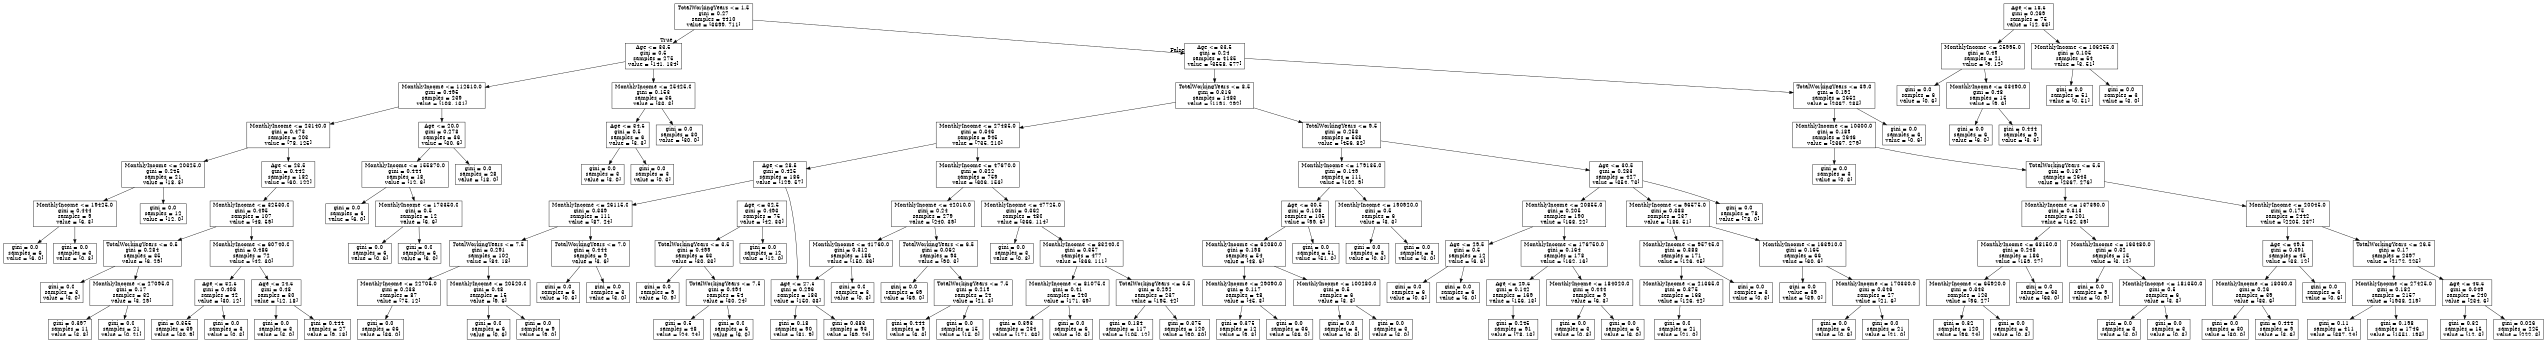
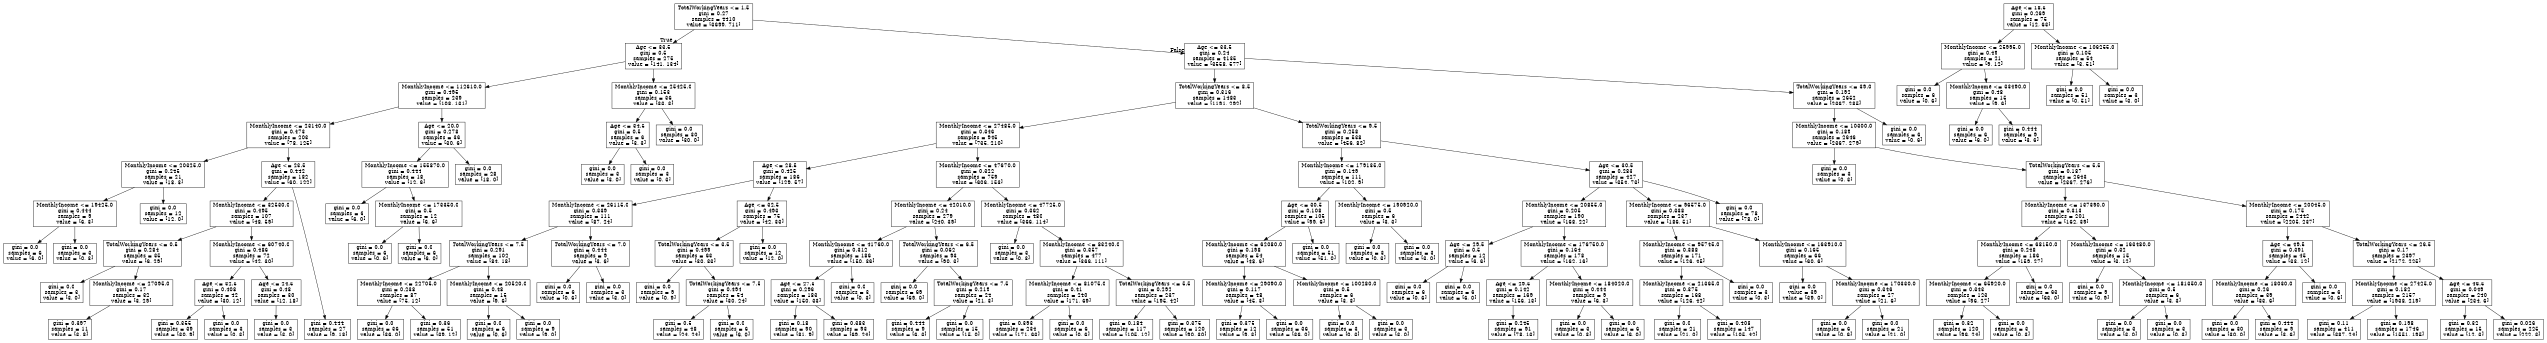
edge "Age <= 28.5 gini = 0.425 samples = 186 value = [129, 57]" -> "Age <= 27.5 gini = 0.296 samples = 183 value = [150, 33]": now "Age <= 28.5 gini = 0.425 samples = 186 value = [129, 57]" -> "Age <= 32.5 gini = 0.493 samples = 75 value = [42, 33]"
edge "Age <= 24.5 gini = 0.48 samples = 30 value = [12, 18]" -> "gini = 0.444 samples = 27 value = [9, 18]": now "Age <= 23.5 gini = 0.442 samples = 182 value = [60, 122]" -> "gini = 0.444 samples = 27 value = [9, 18]"
node "gini = 0.0 samples = 21 value = [0, 21]": removed
node "gini = 0.36 samples = 51 value = [39, 12]": added
node "gini = 0.408 samples = 147 value = [105, 42]": added
